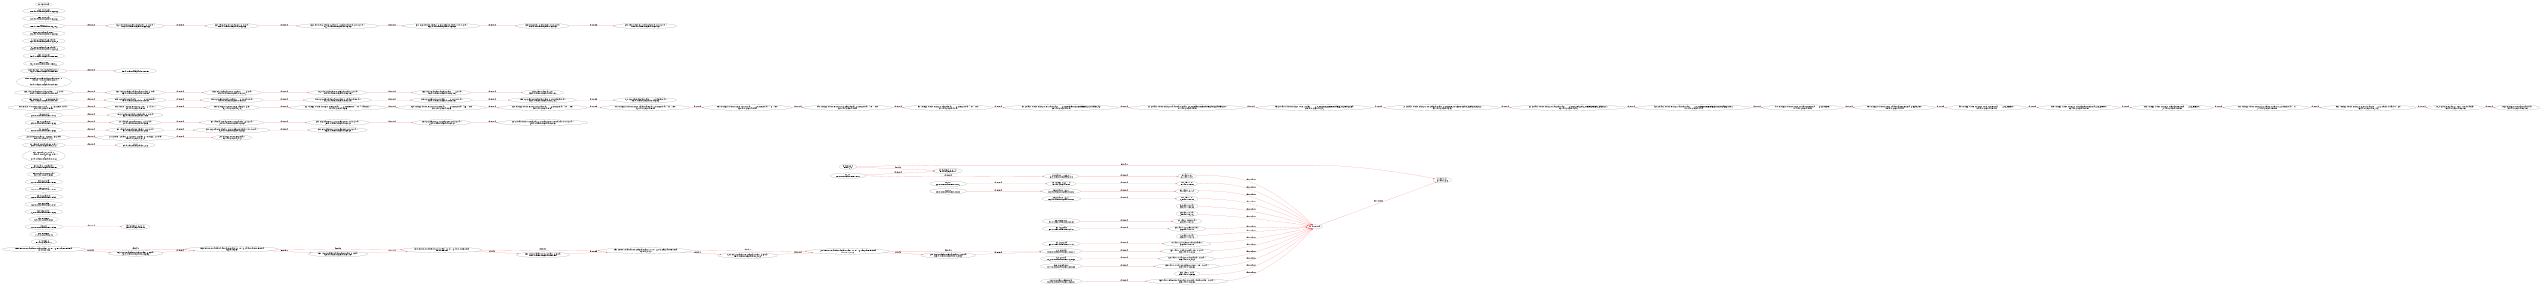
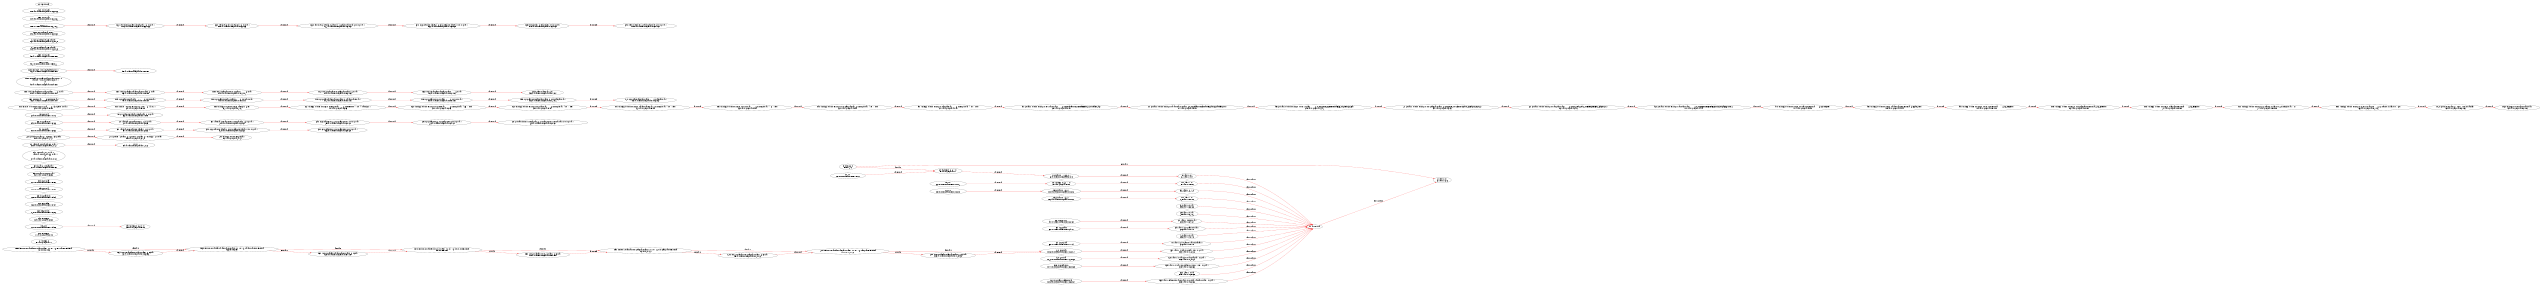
edge "2_ mul 13-function_definition-3-10" -> "7_ assert(c / a == b); 45-expression_statement-8-8": now "6_ uint256 c = a * b; 37-new_variable-7-7" -> "7_ assert(c / a == b); 45-expression_statement-8-8"
edge "66_ return totalToken; 500-return-67-67" -> "0_ exit_node": added, label "return_exit"
